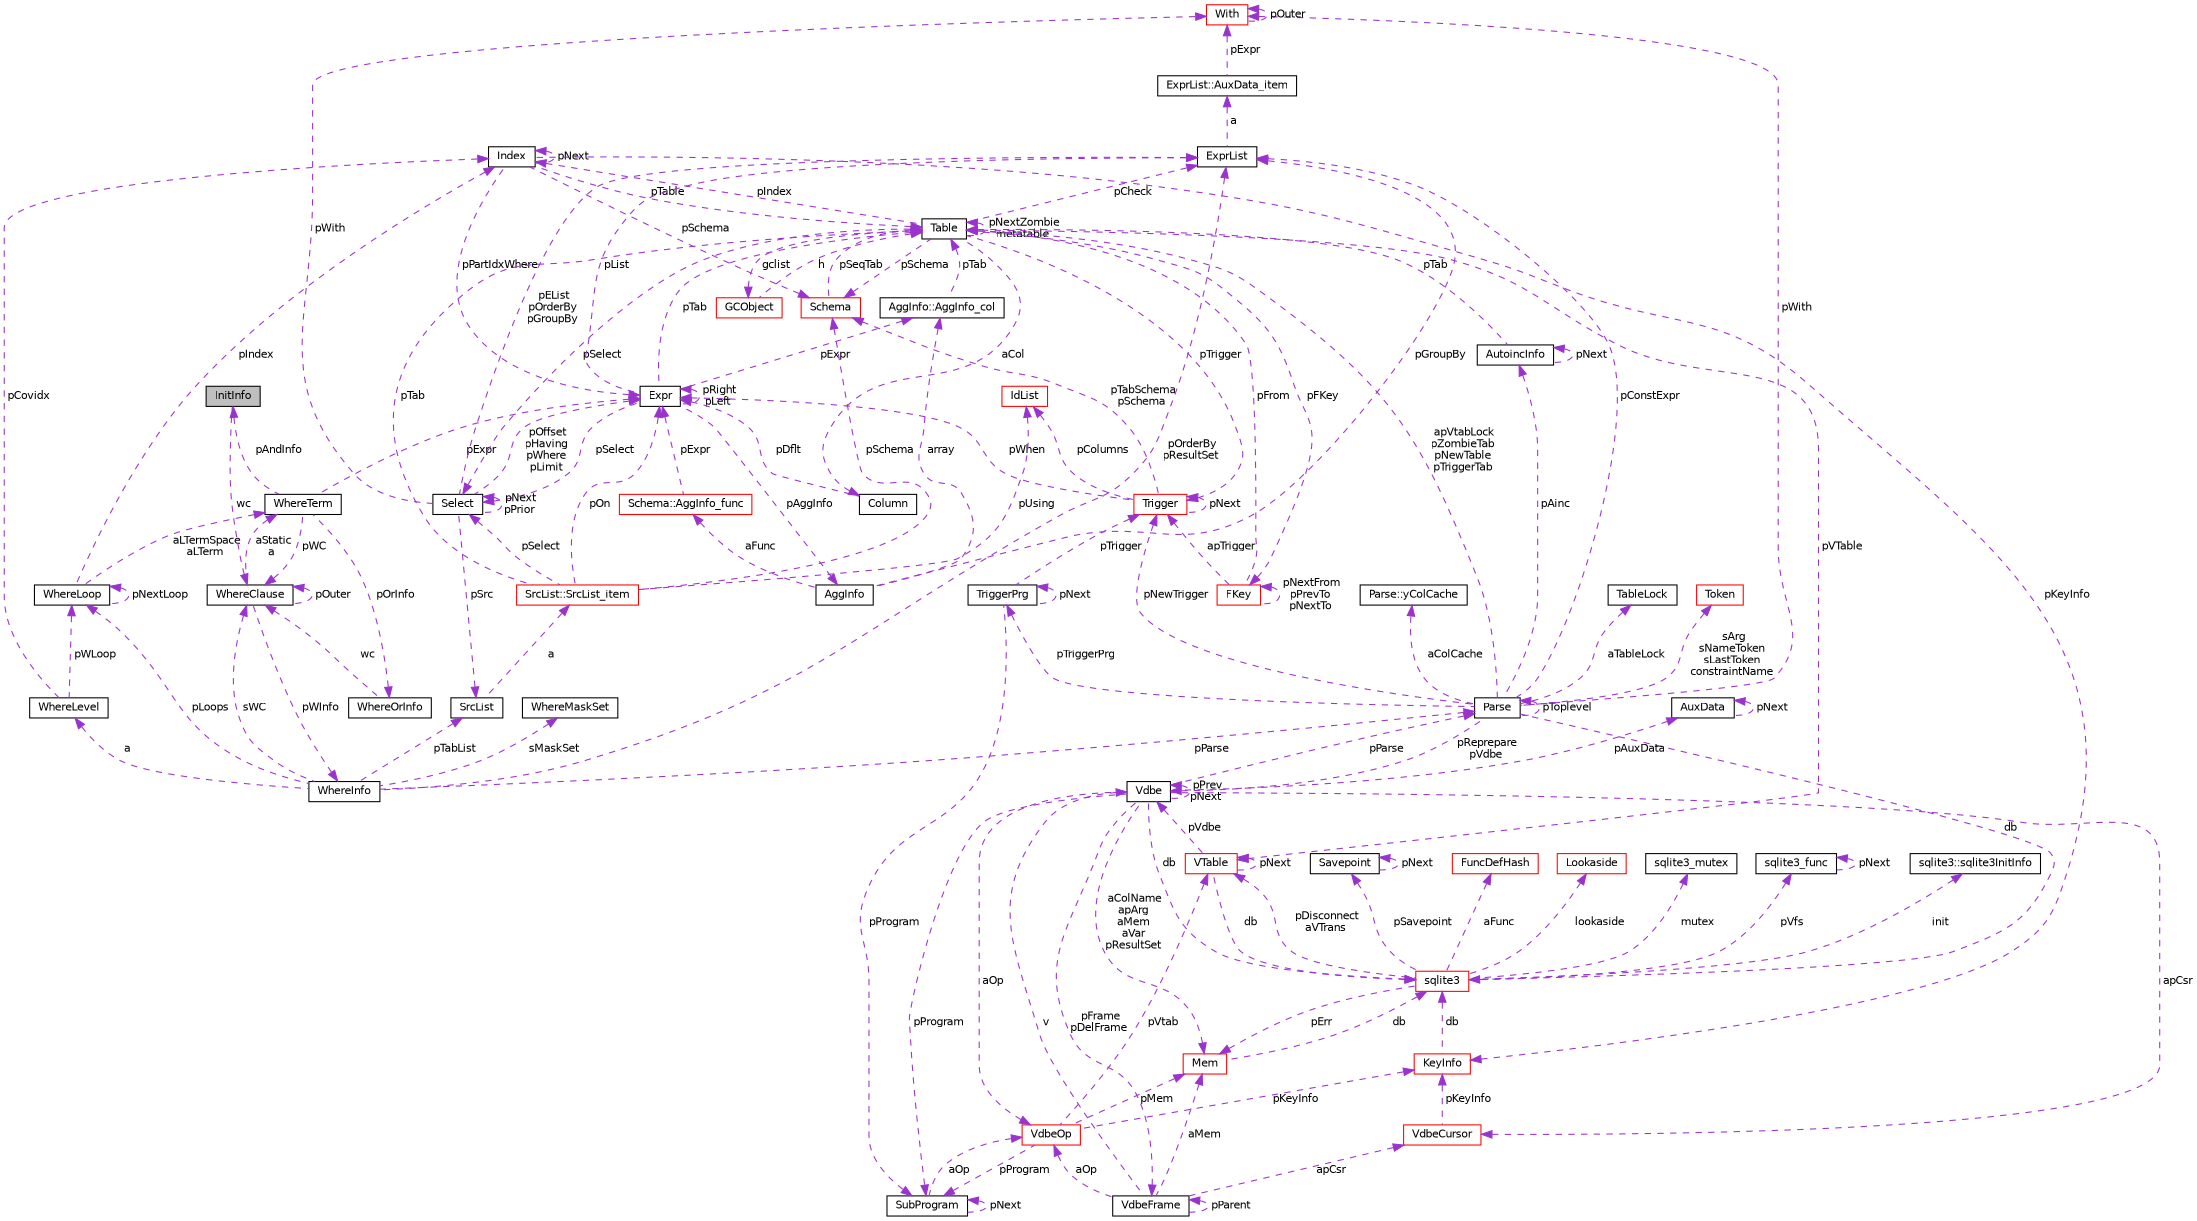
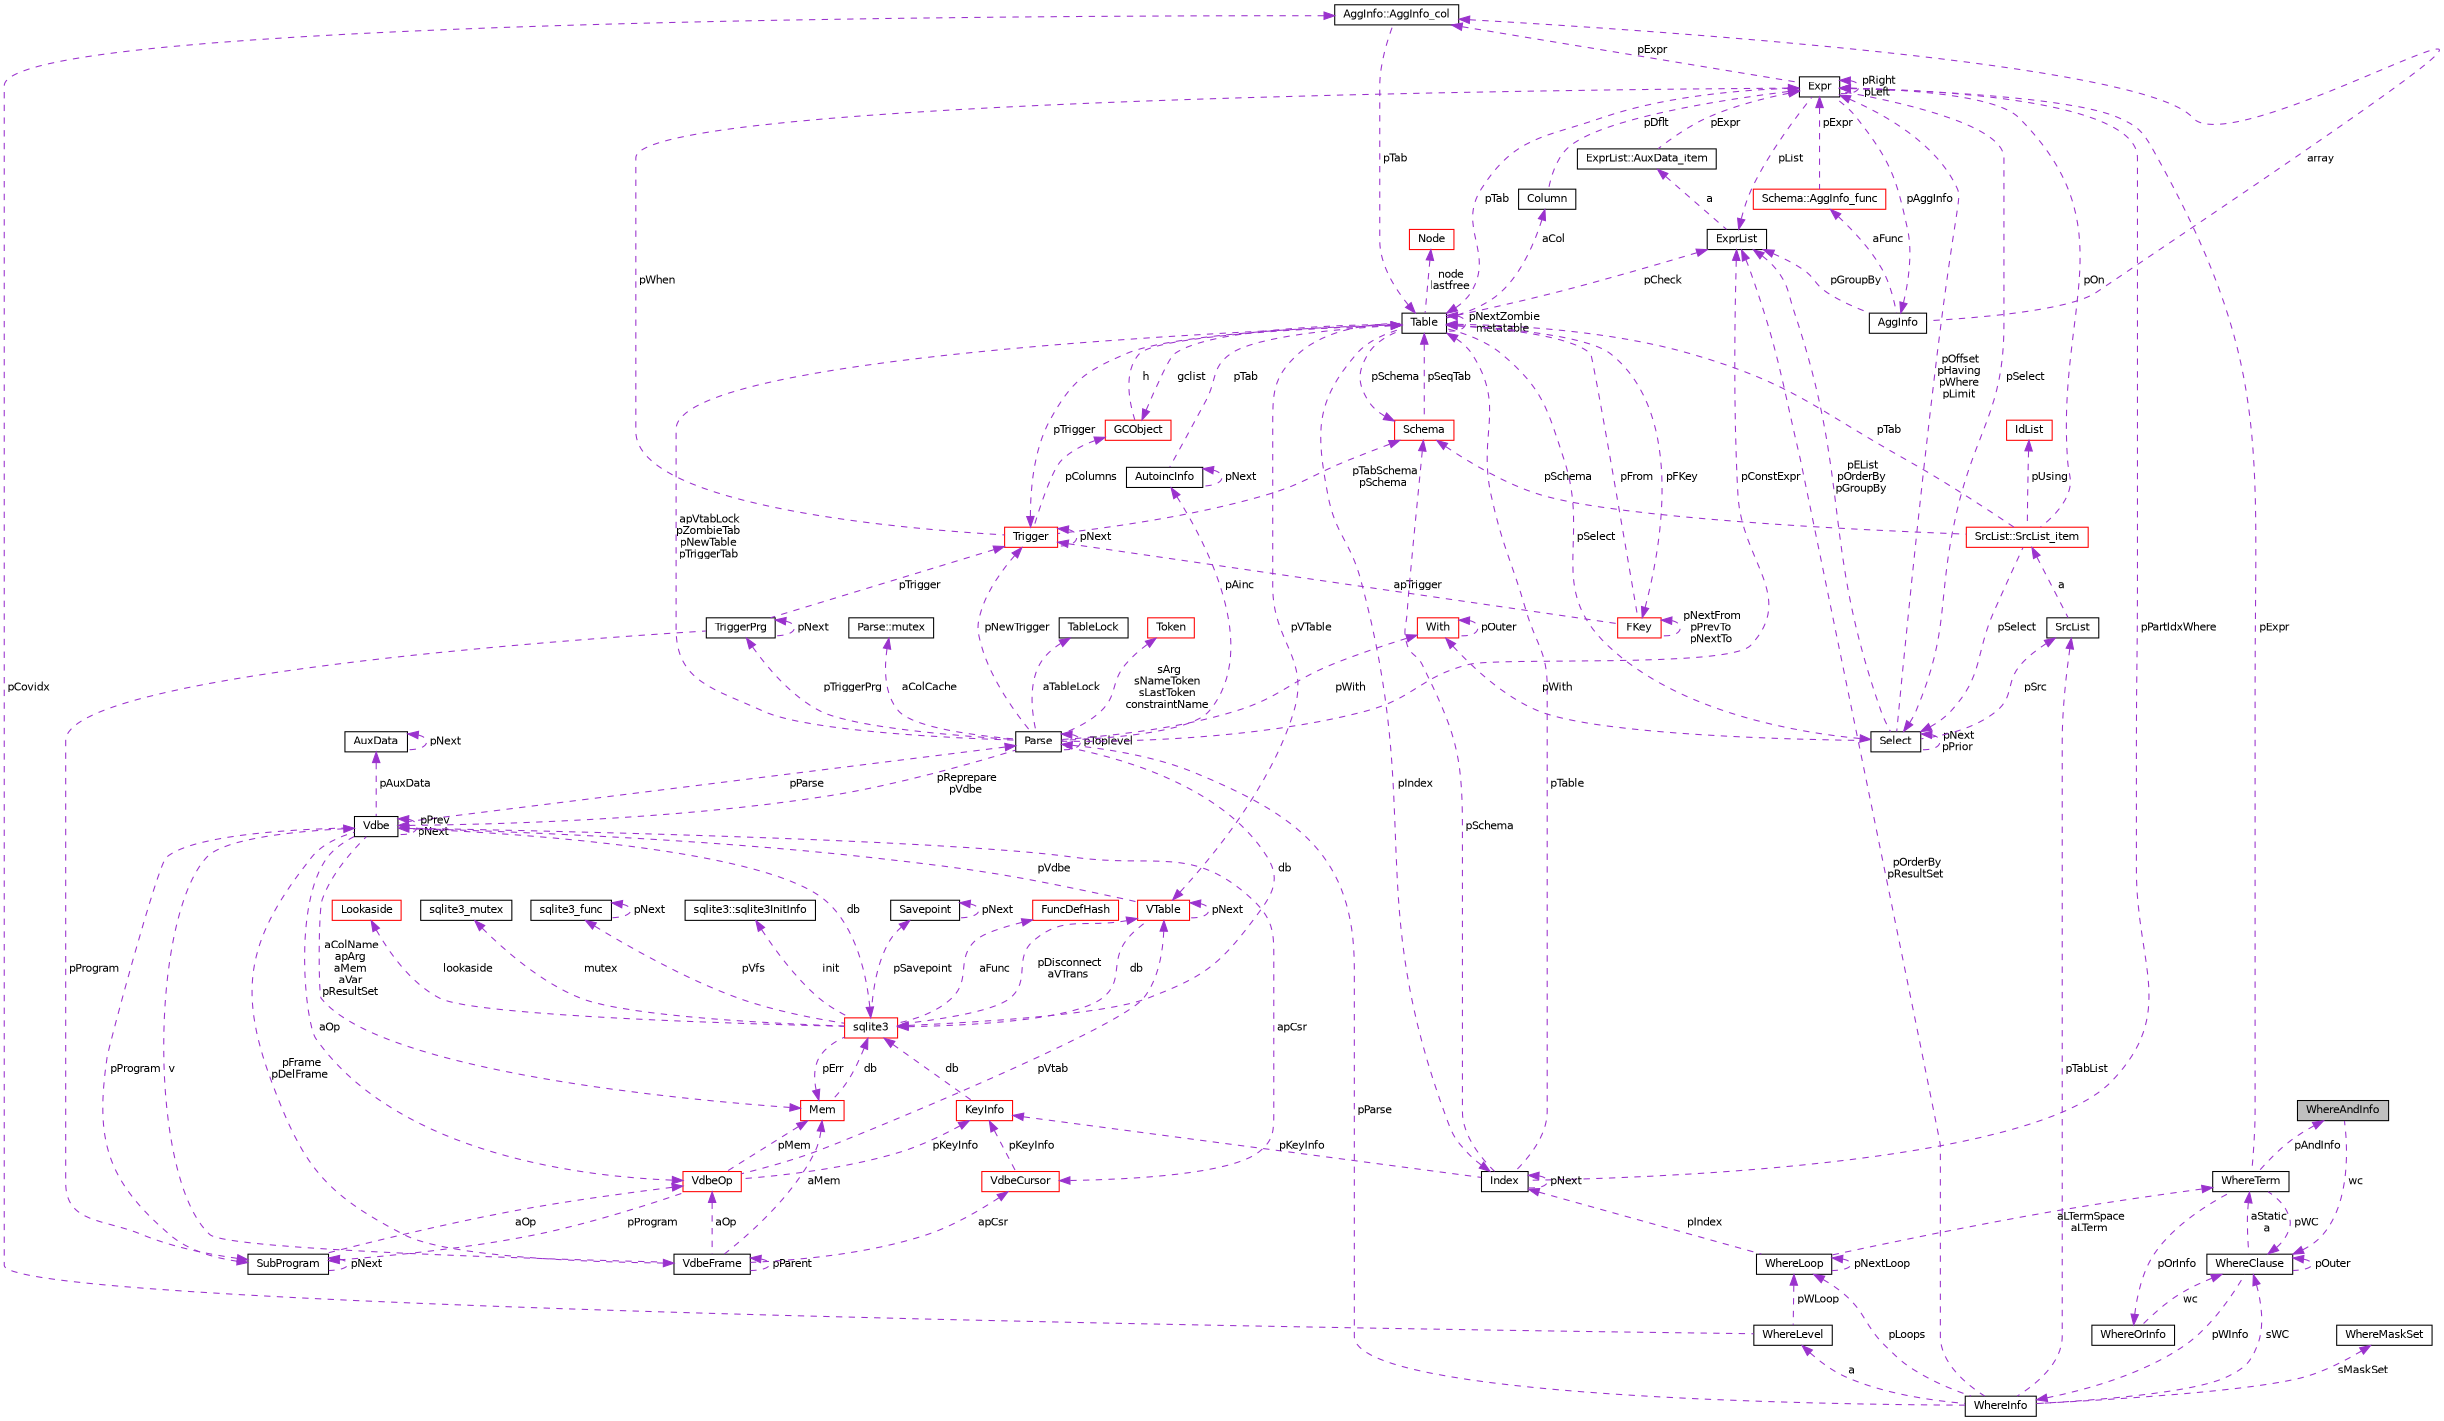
edge "ExprList::AuxData_item" -> "With": now "ExprList::AuxData_item" -> "Expr"
edge "WhereLevel" -> "Index": now "WhereLevel" -> "AggInfo::AggInfo_col"
node "Node": added
node "InitInfo": label "InitInfo" -> "WhereAndInfo"
edge "Trigger" -> "IdList": now "Trigger" -> "GCObject"
node "Parse::yColCache": label "Parse::yColCache" -> "Parse::mutex"
